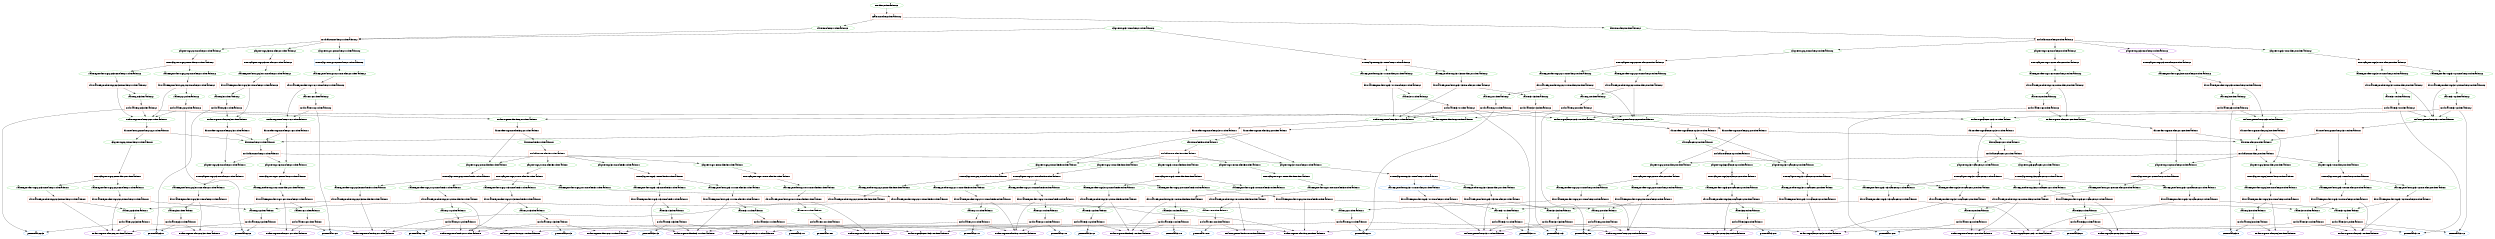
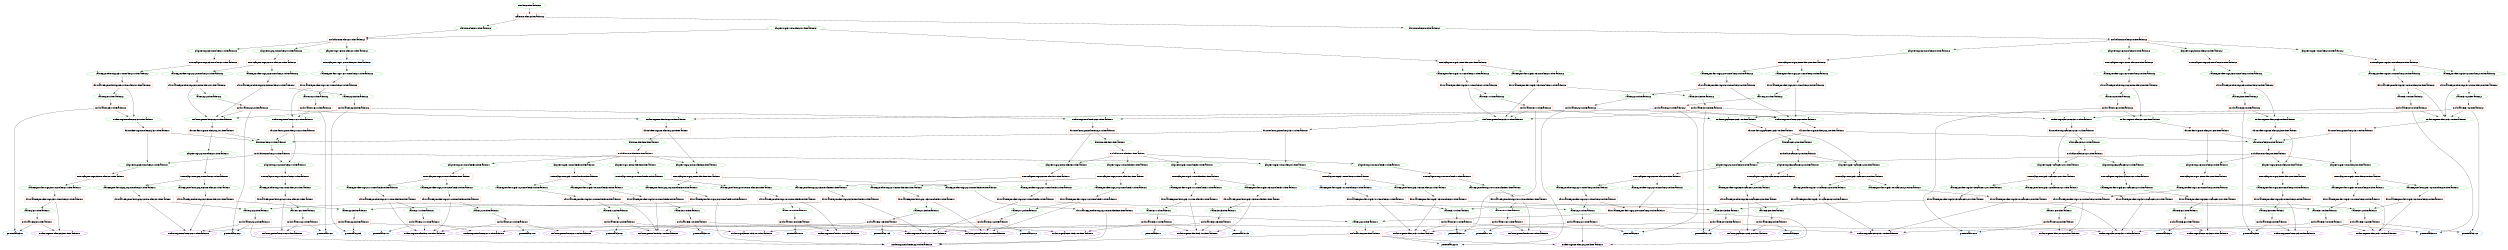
node "cliqueMsg_23_smoke_2_0_iteration_2": color darkviolet -> limegreen
edge "div_valueByNodeMsg_22_1_smoke_2_0_iteration_1" -> "nodeMsg_smoke_2_22_0_iteration_0": now "div_valueByNodeMsg_22_1_smoke_2_0_iteration_1" -> "div_valueByNodeMsg_22_0_smoke_2_0_iteration_1"
